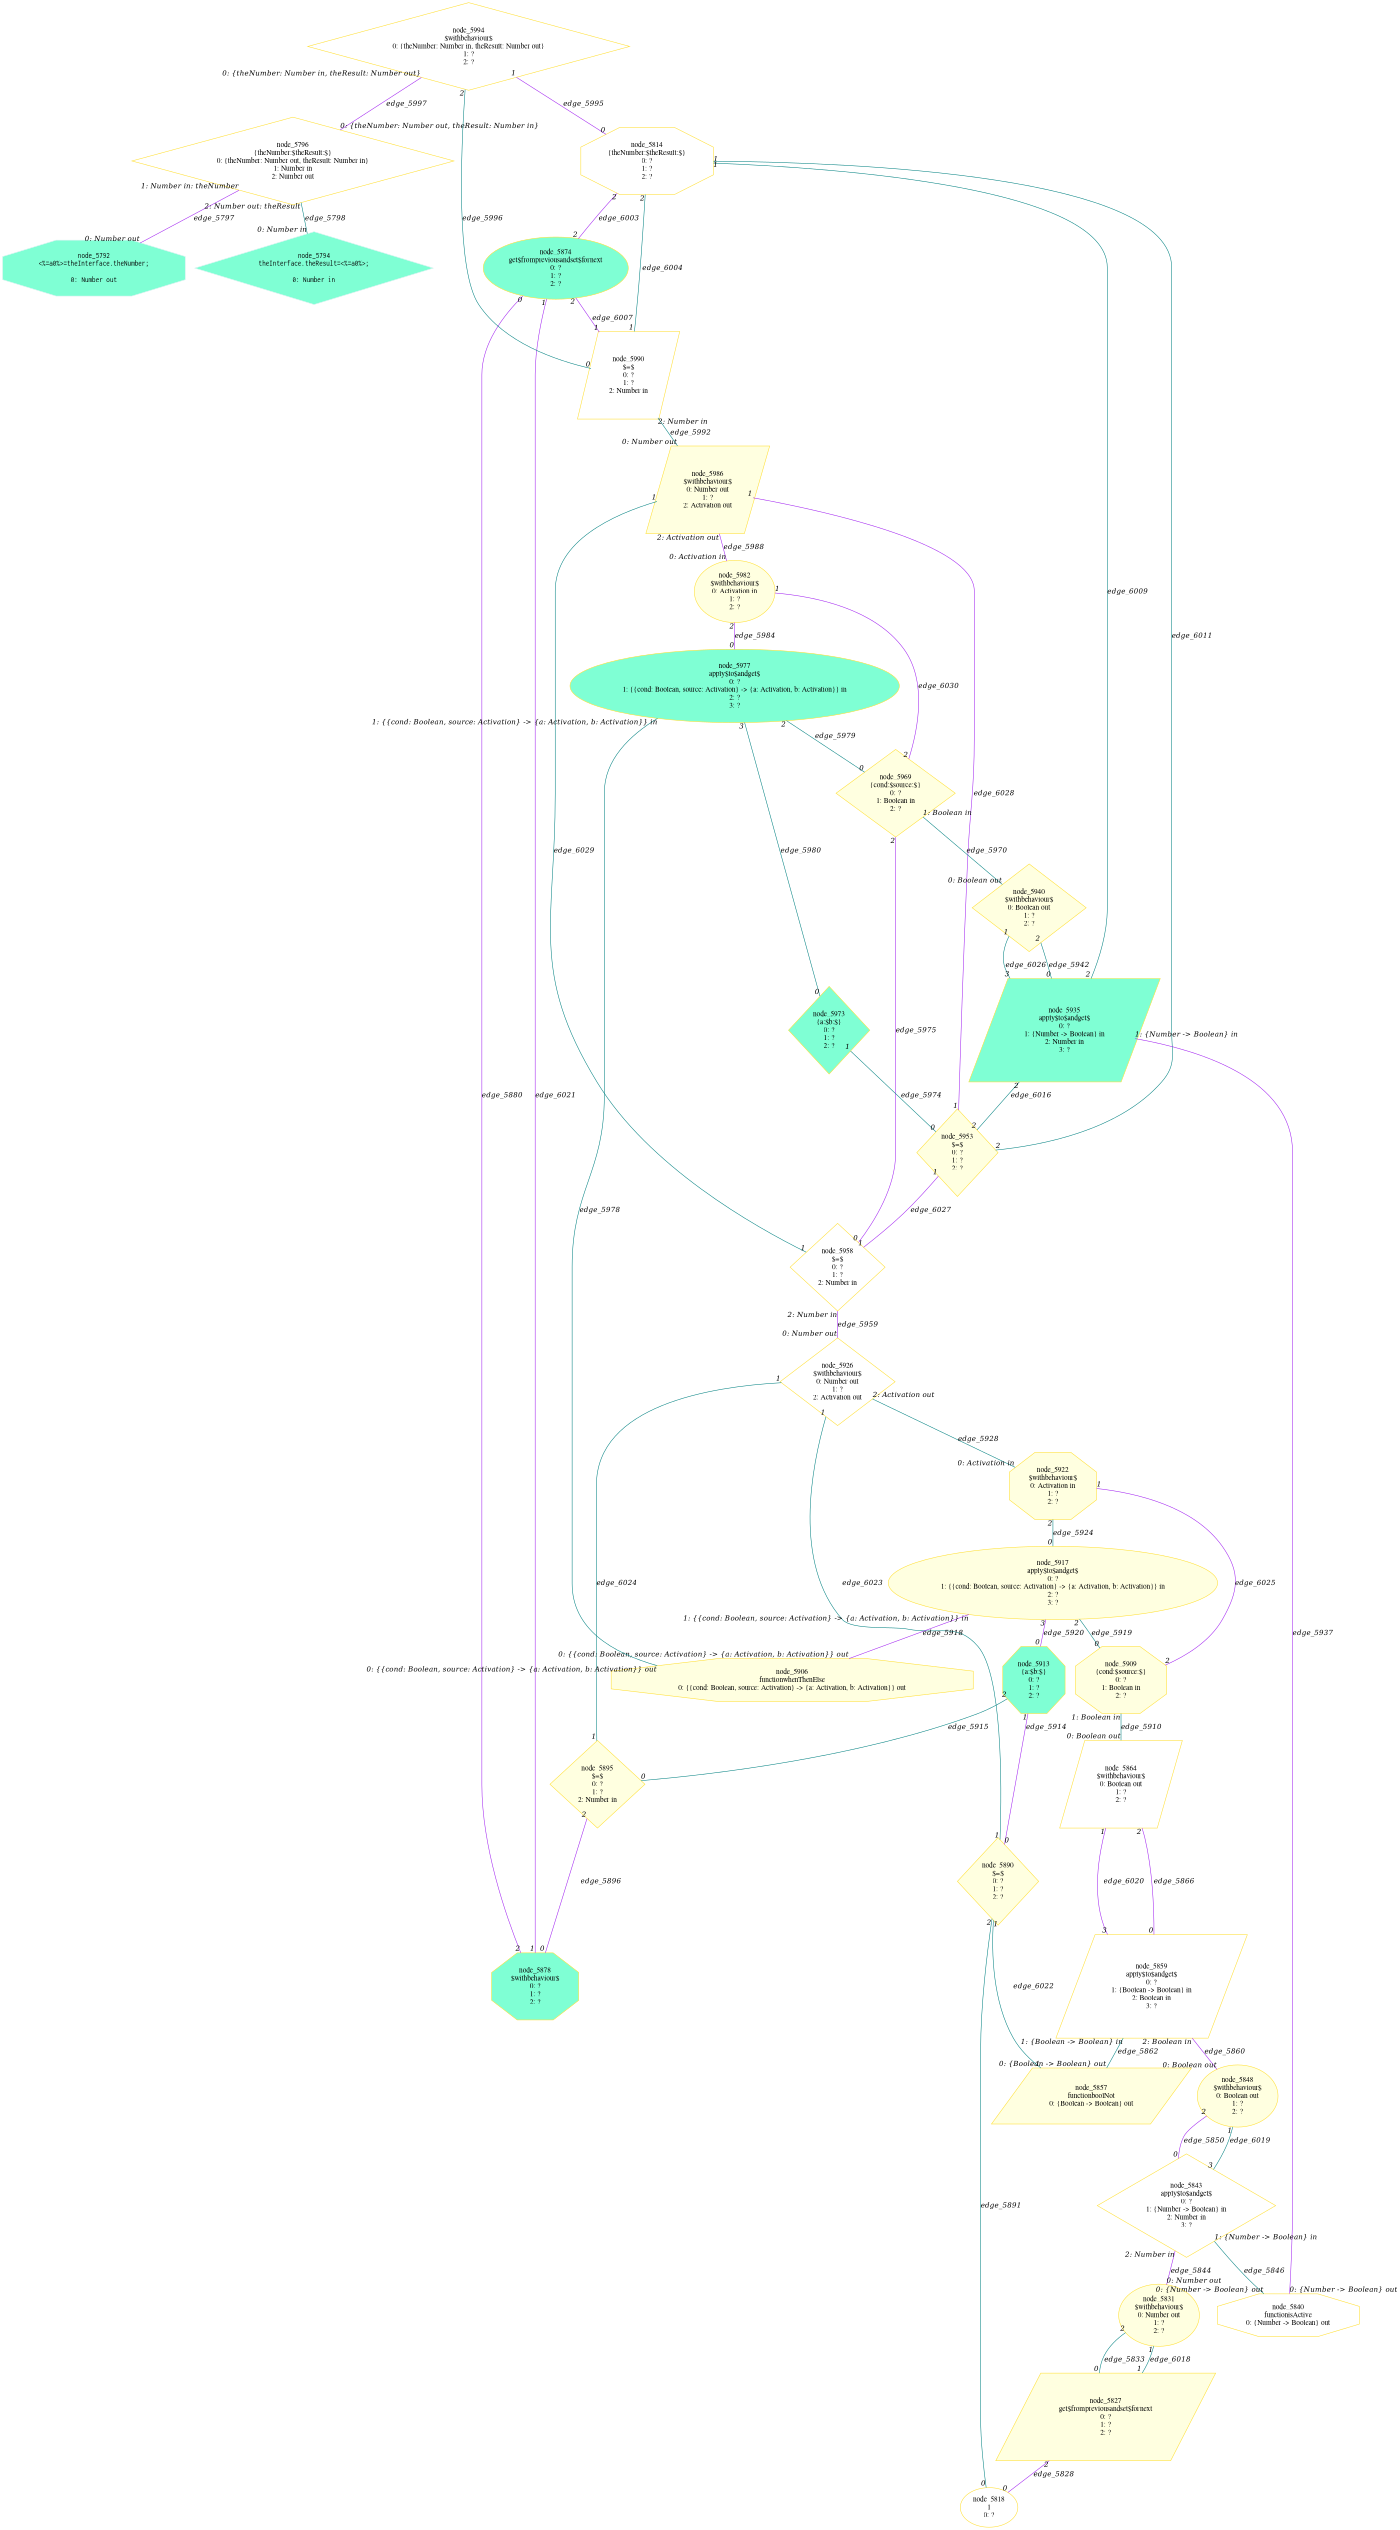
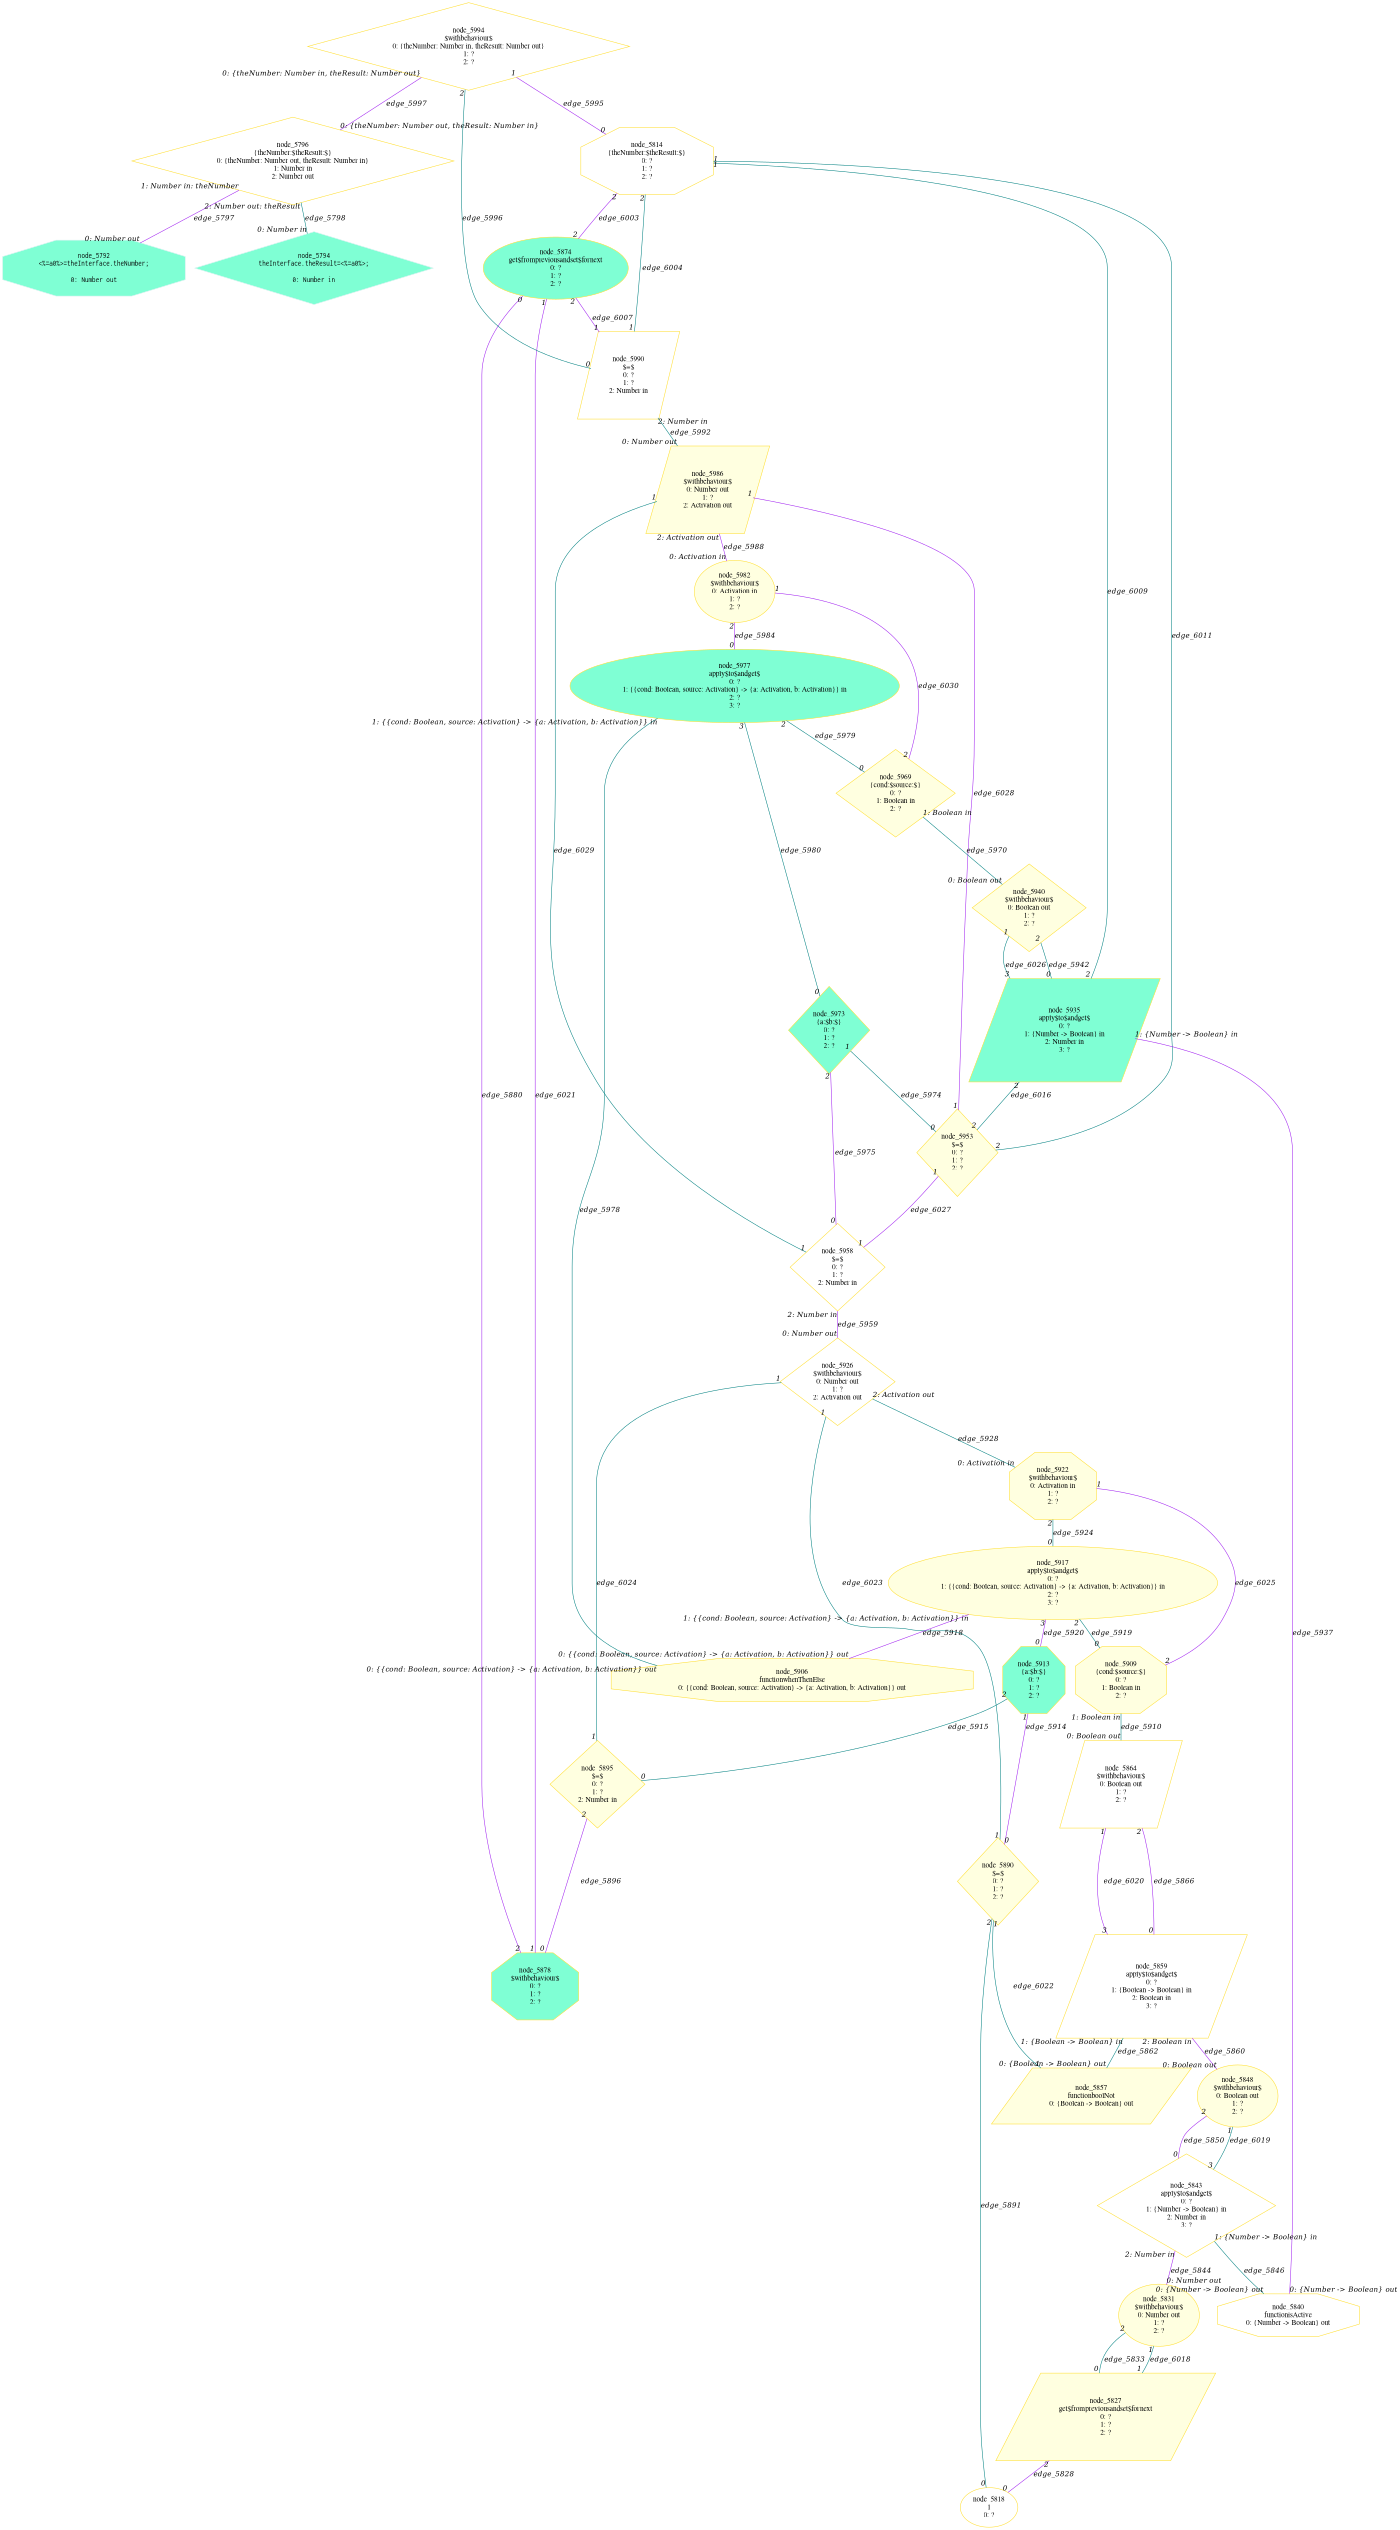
edge "node_5969 {cond:$source:$} 0: ? 1: Boolean in 2: ?" -- "node_5958 $=$ 0: ? 1: ? 2: Number in": now "node_5973 {a:$b:$} 0: ? 1: ? 2: ?" -- "node_5958 $=$ 0: ? 1: ? 2: Number in"
